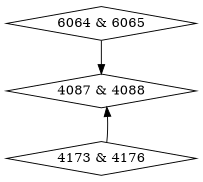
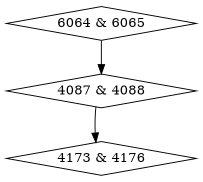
edge "4173 & 4176" -> "4087 & 4088": reversed
